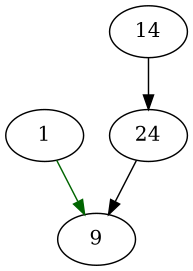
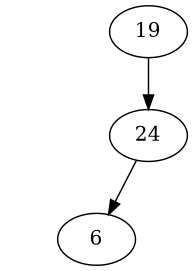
node "14": label "14" -> "19"
node "1": removed
node "9": label "9" -> "6"
